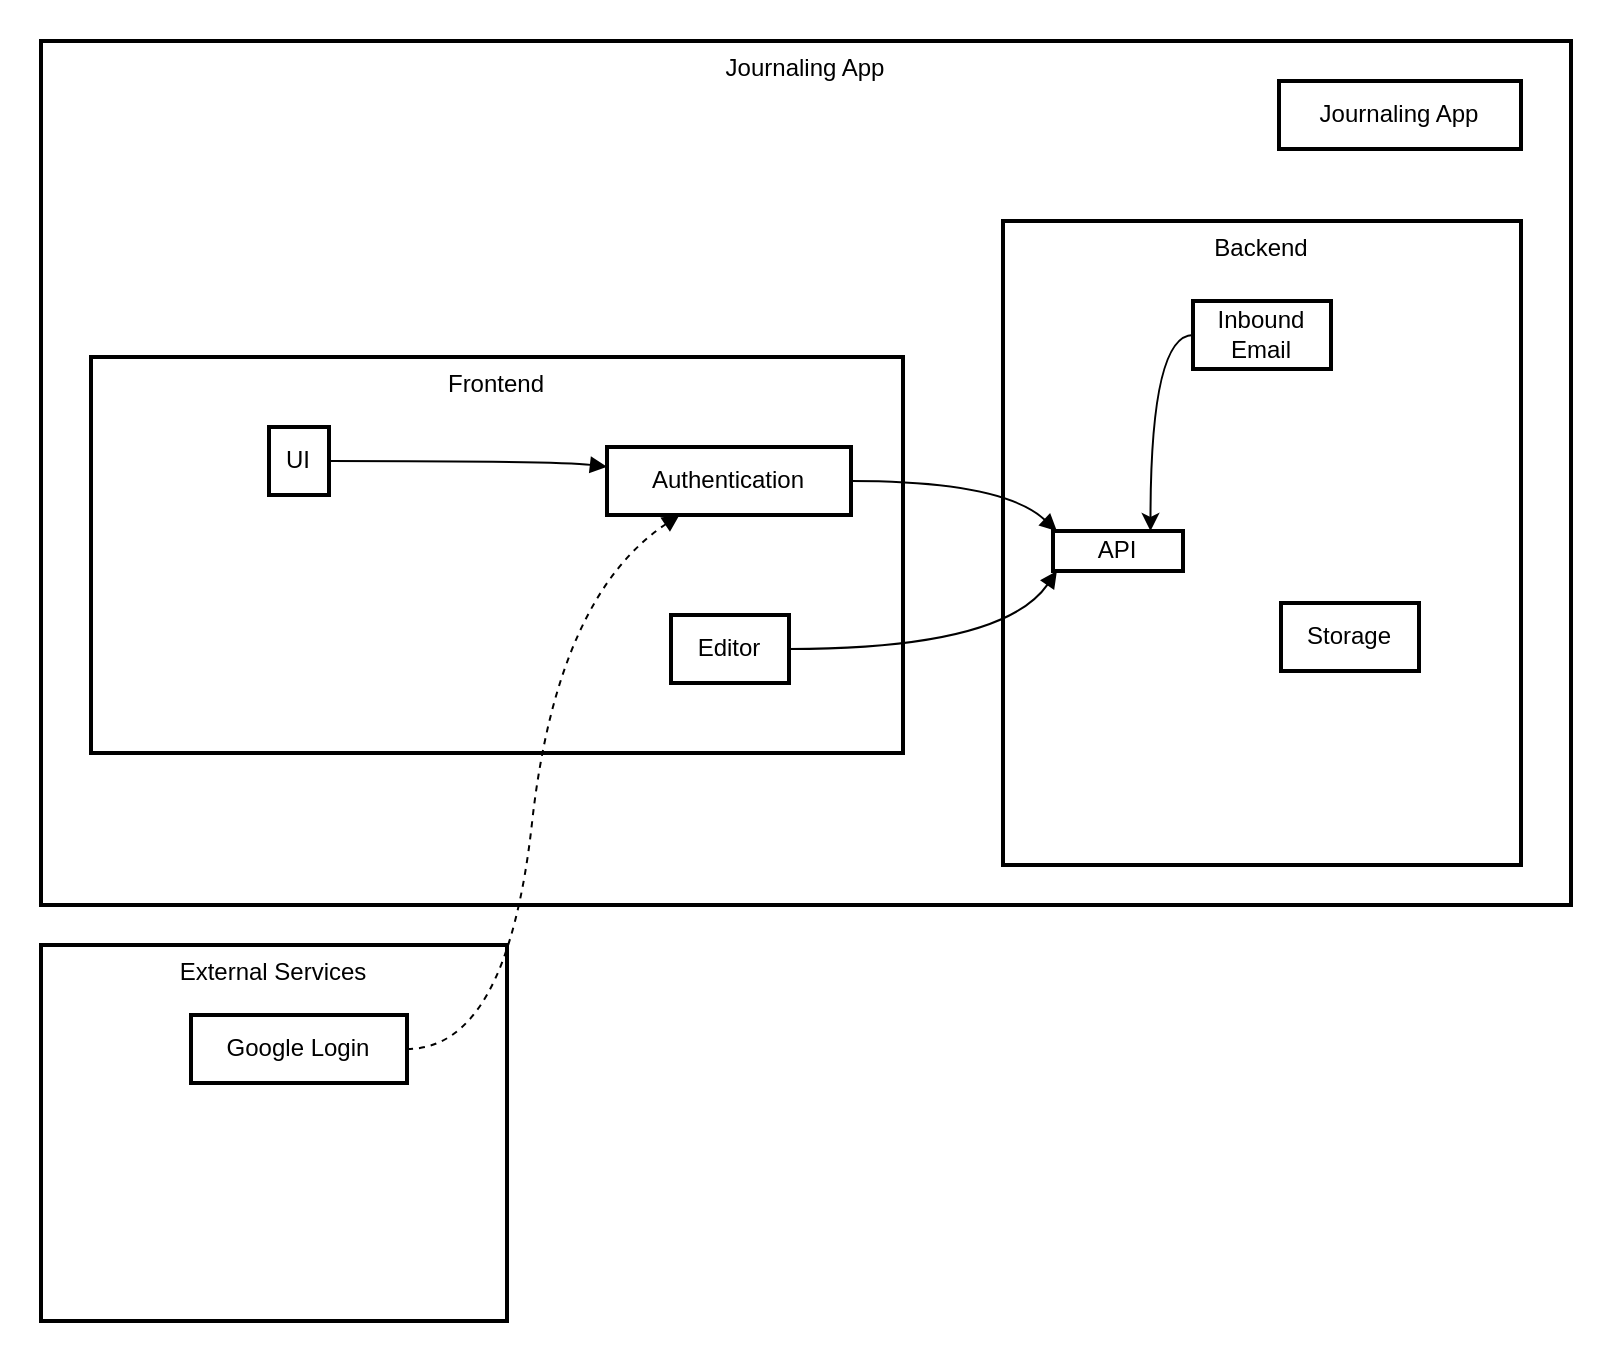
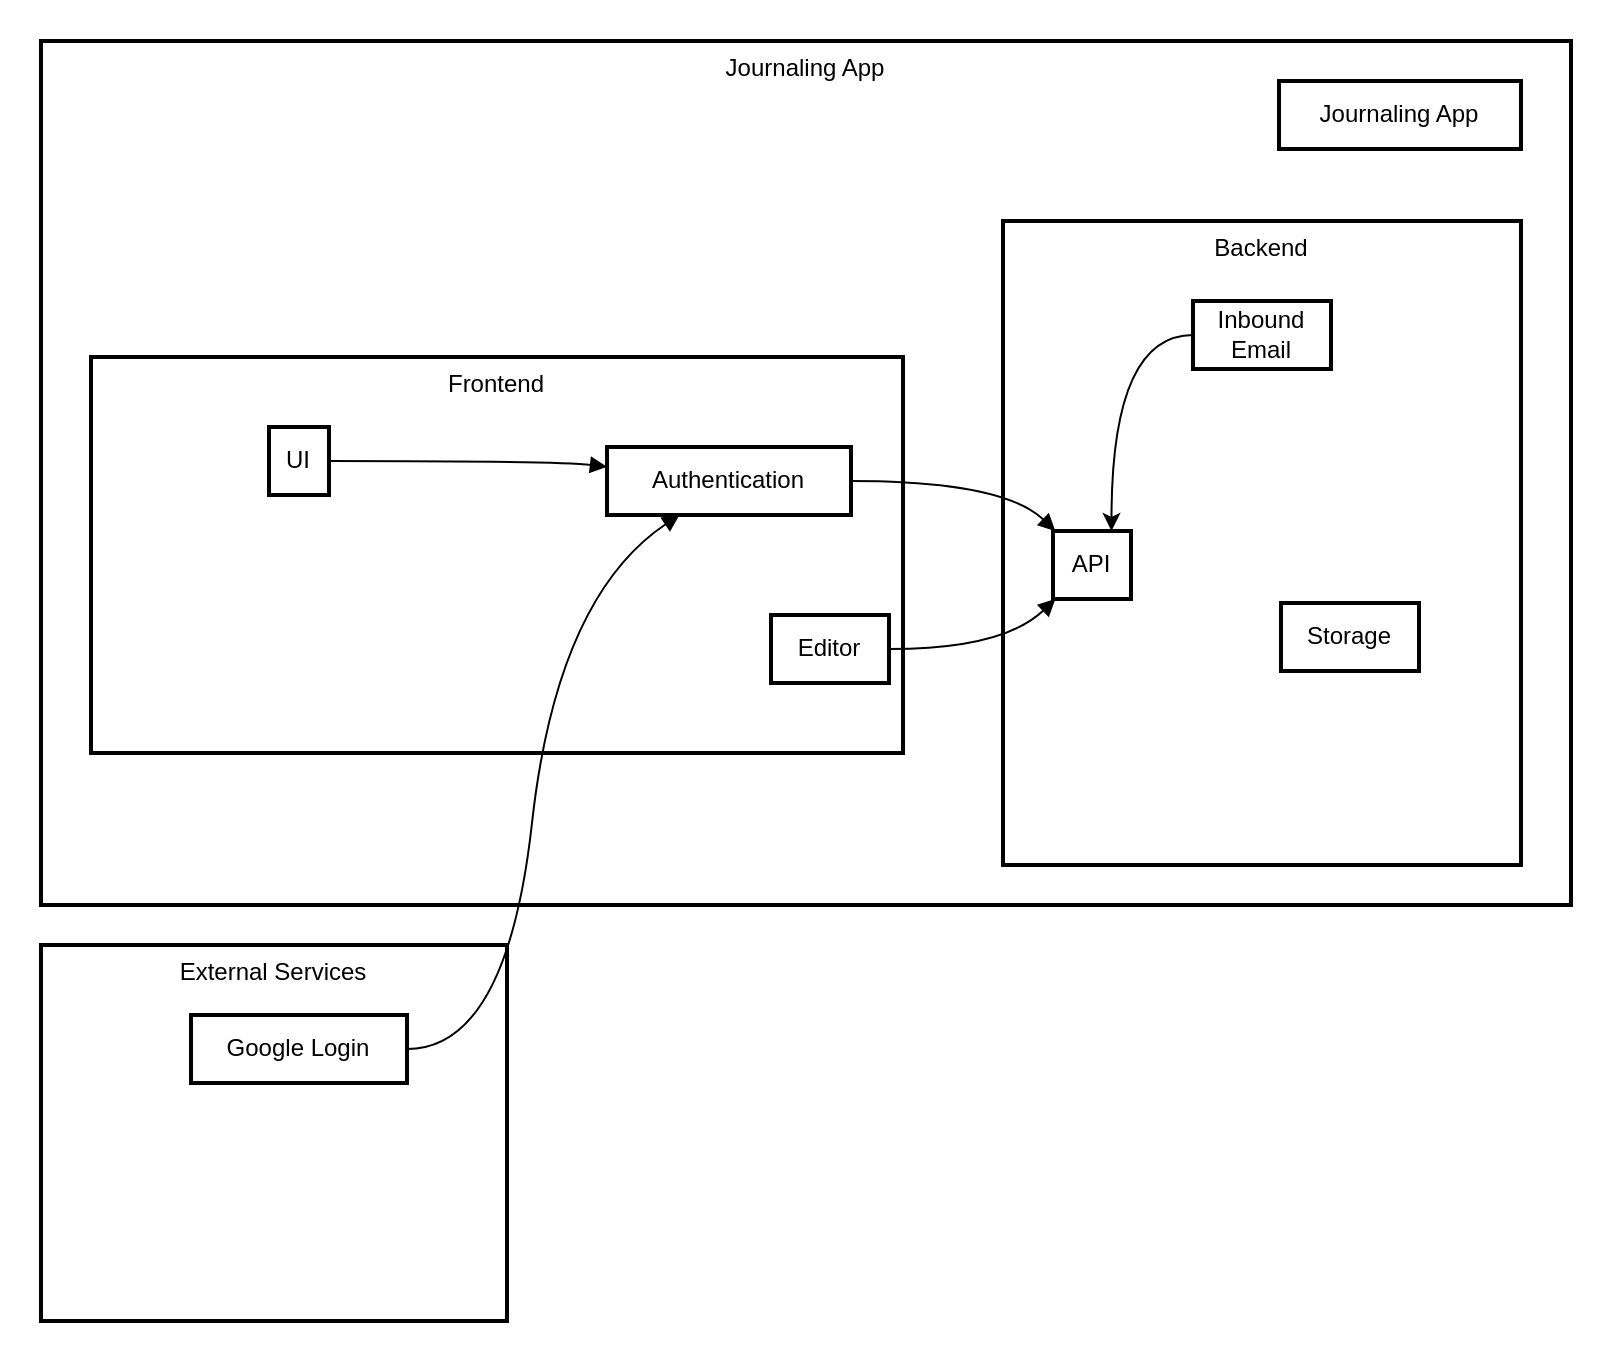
node "API": size 130x40 -> 78x68
node "Editor": moved (730, 649) -> (830, 649)
edge "Google Login" -> "Authentication": style dashed -> solid
